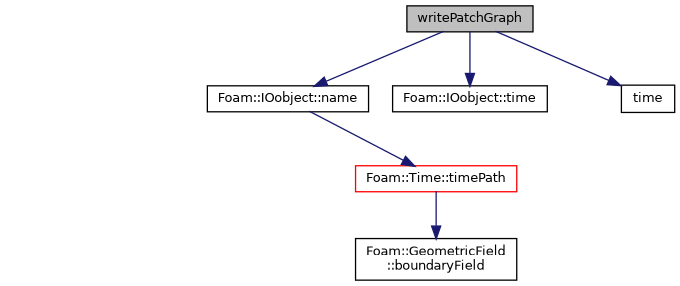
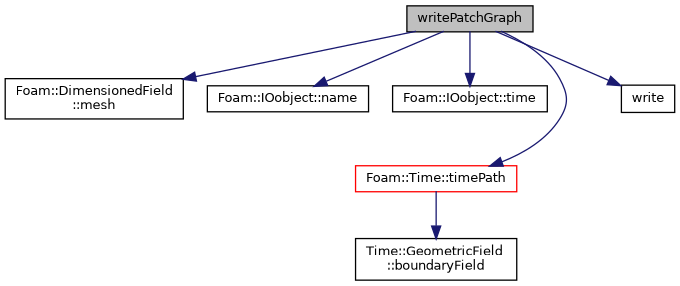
node "Foam::DimensionedField ::mesh": added
node "time": label "time" -> "write"
edge "Foam::IOobject::name" -> "Foam::Time::timePath": now "writePatchGraph" -> "Foam::Time::timePath"
node "Foam::GeometricField ::boundaryField": label "Foam::GeometricField ::boundaryField" -> "Time::GeometricField ::boundaryField"
